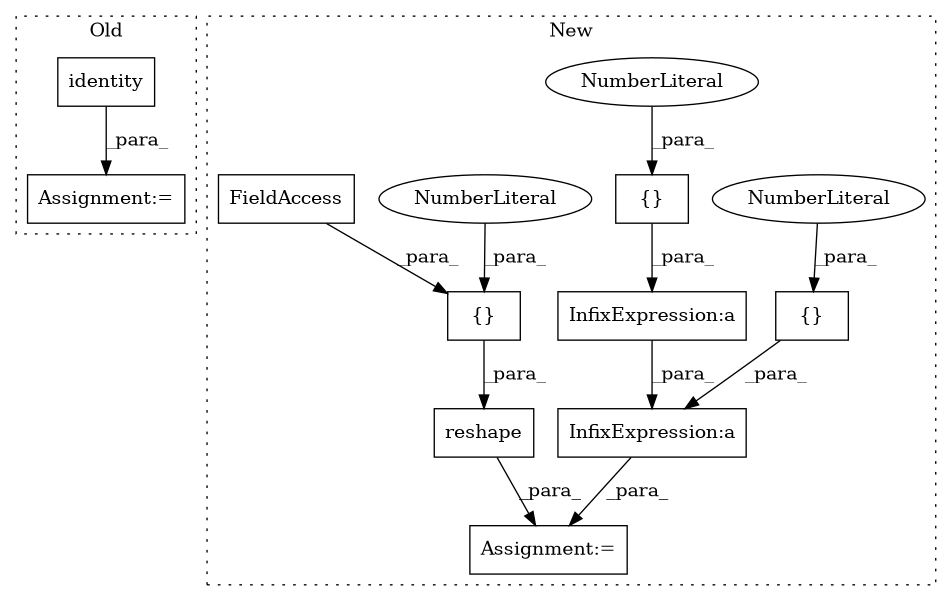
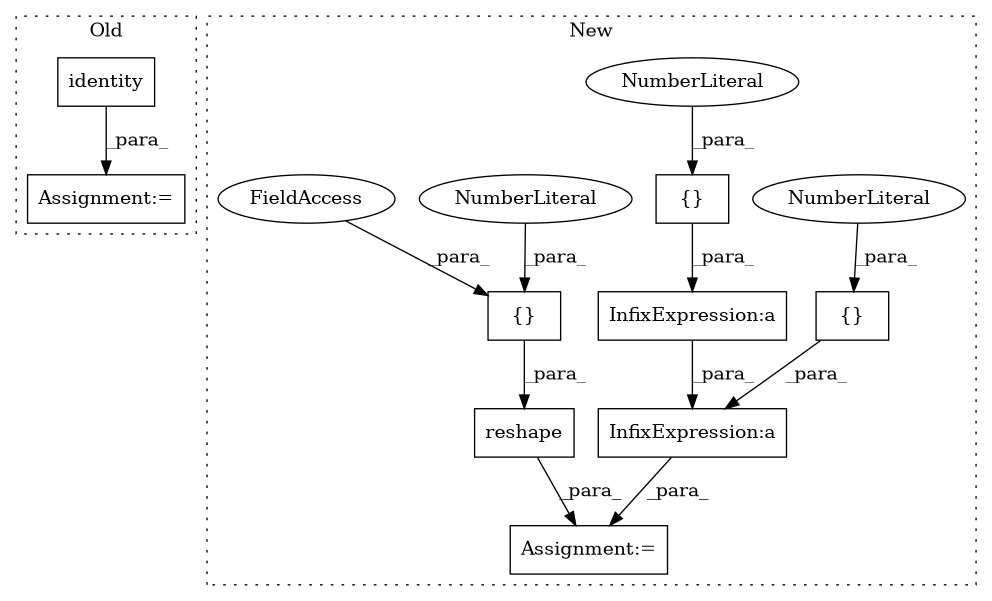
node "FieldAccess": shape box -> ellipse
